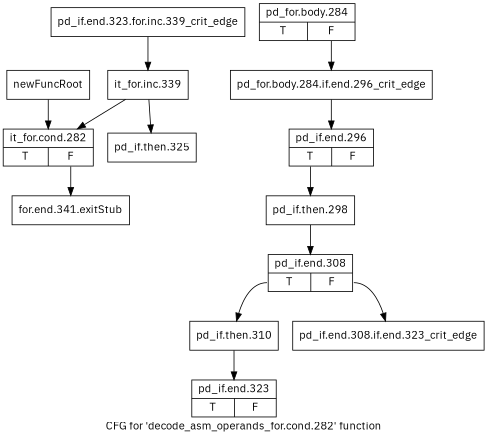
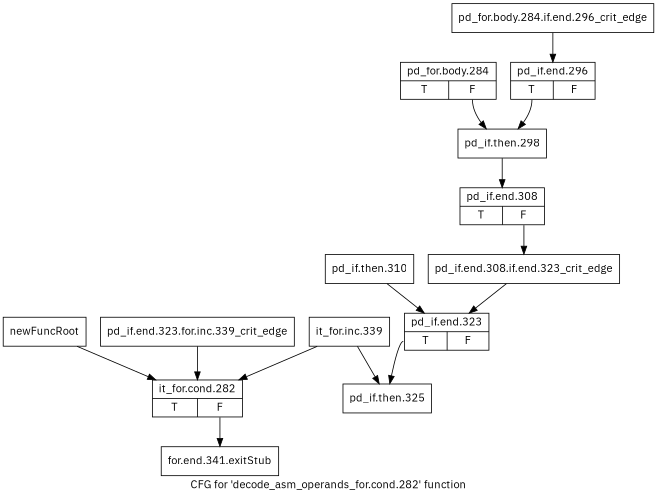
edge "pd_if.end.323.for.inc.339_crit_edge" -> "it_for.inc.339": now "pd_if.end.323.for.inc.339_crit_edge" -> "it_for.cond.282"
edge "pd_for.body.284" -> "pd_for.body.284.if.end.296_crit_edge": now "pd_for.body.284" -> "pd_if.then.298"
edge "pd_if.end.308" -> "pd_if.then.310": removed
edge "pd_if.end.308.if.end.323_crit_edge" -> "pd_if.end.323": added
edge "pd_if.end.323" -> "pd_if.then.325": added
